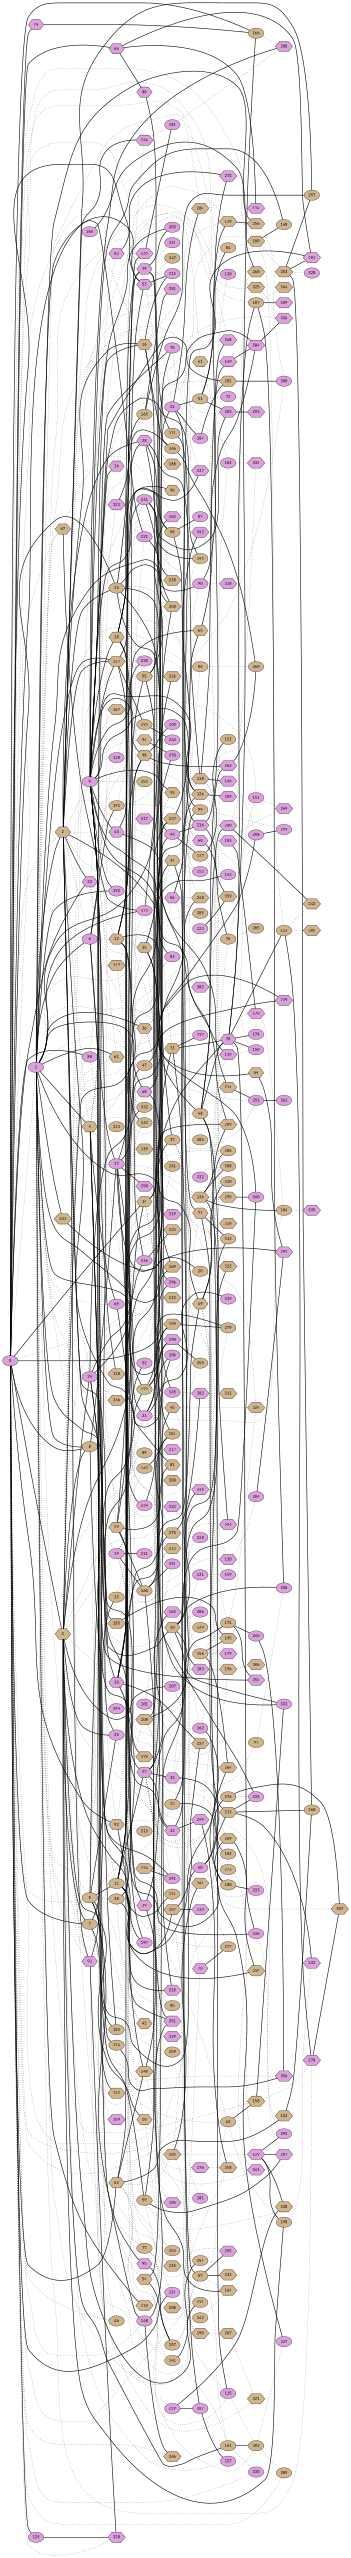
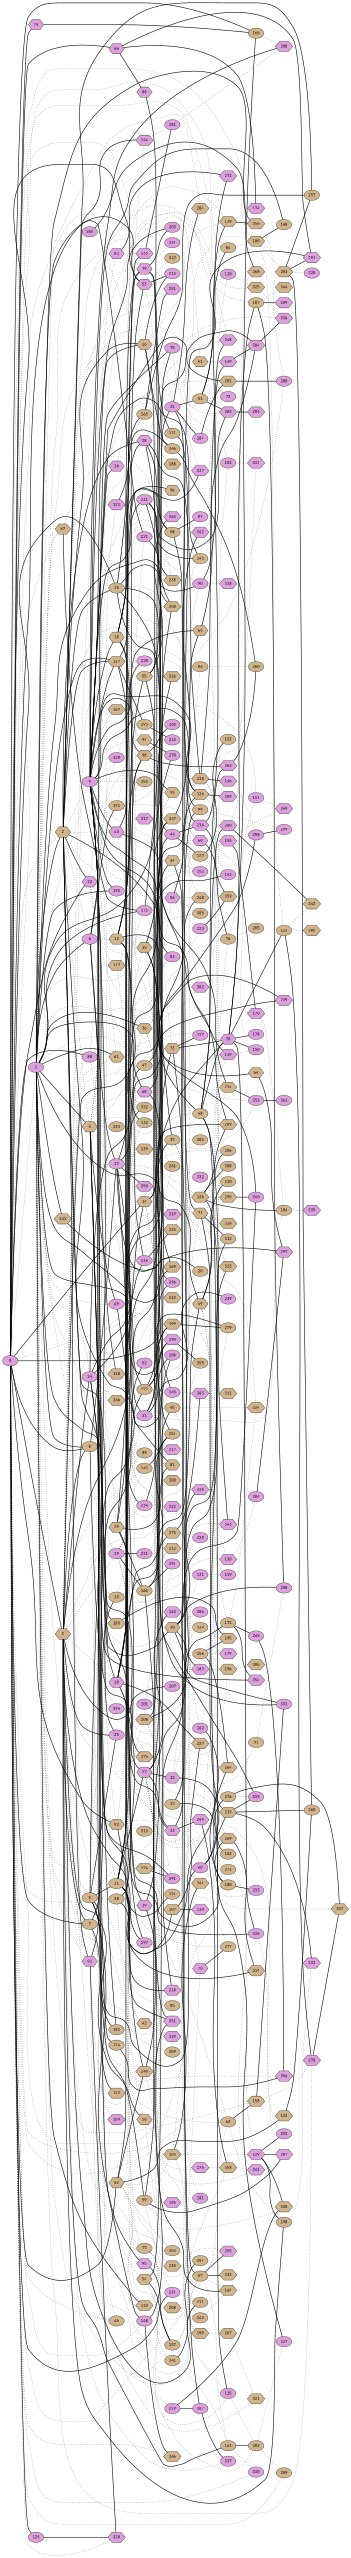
node "45": shape hexagon -> ellipse
